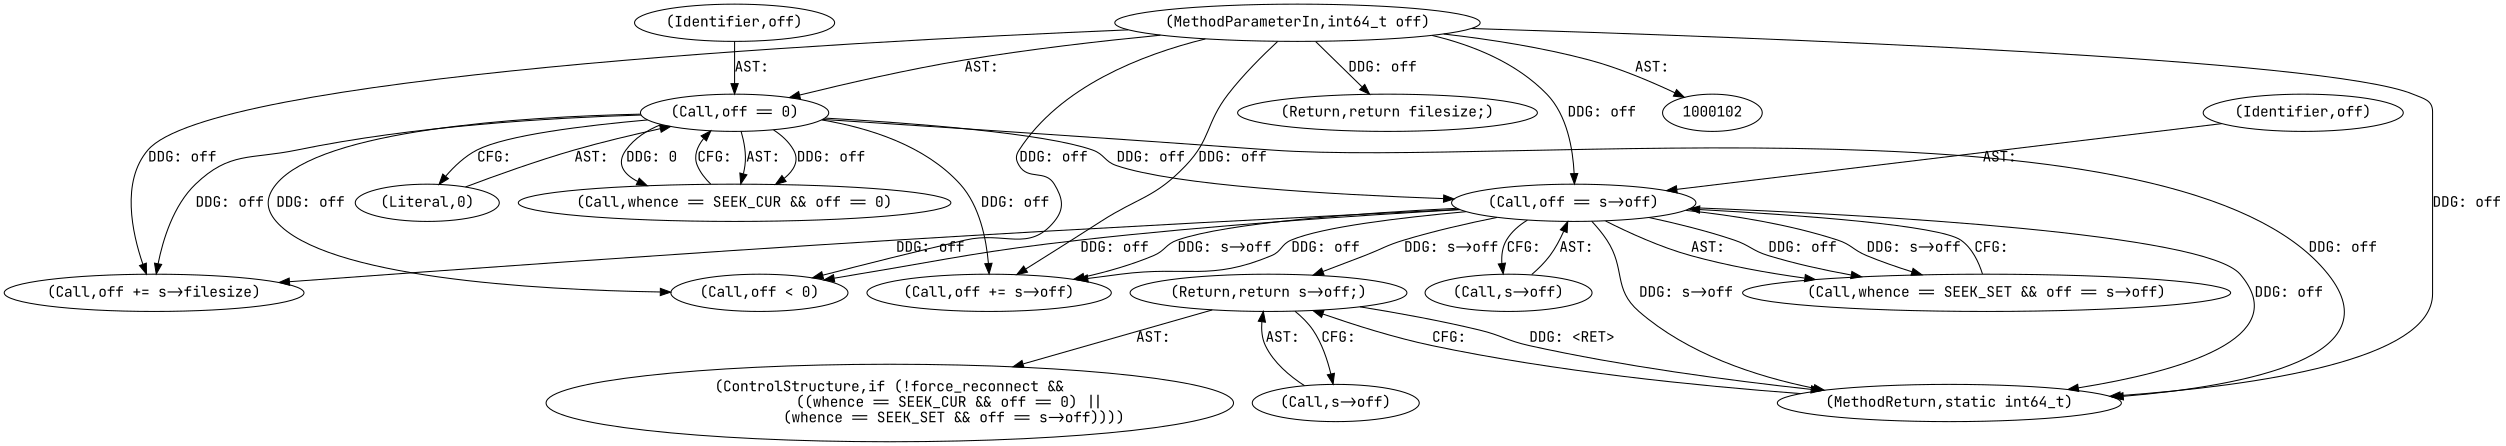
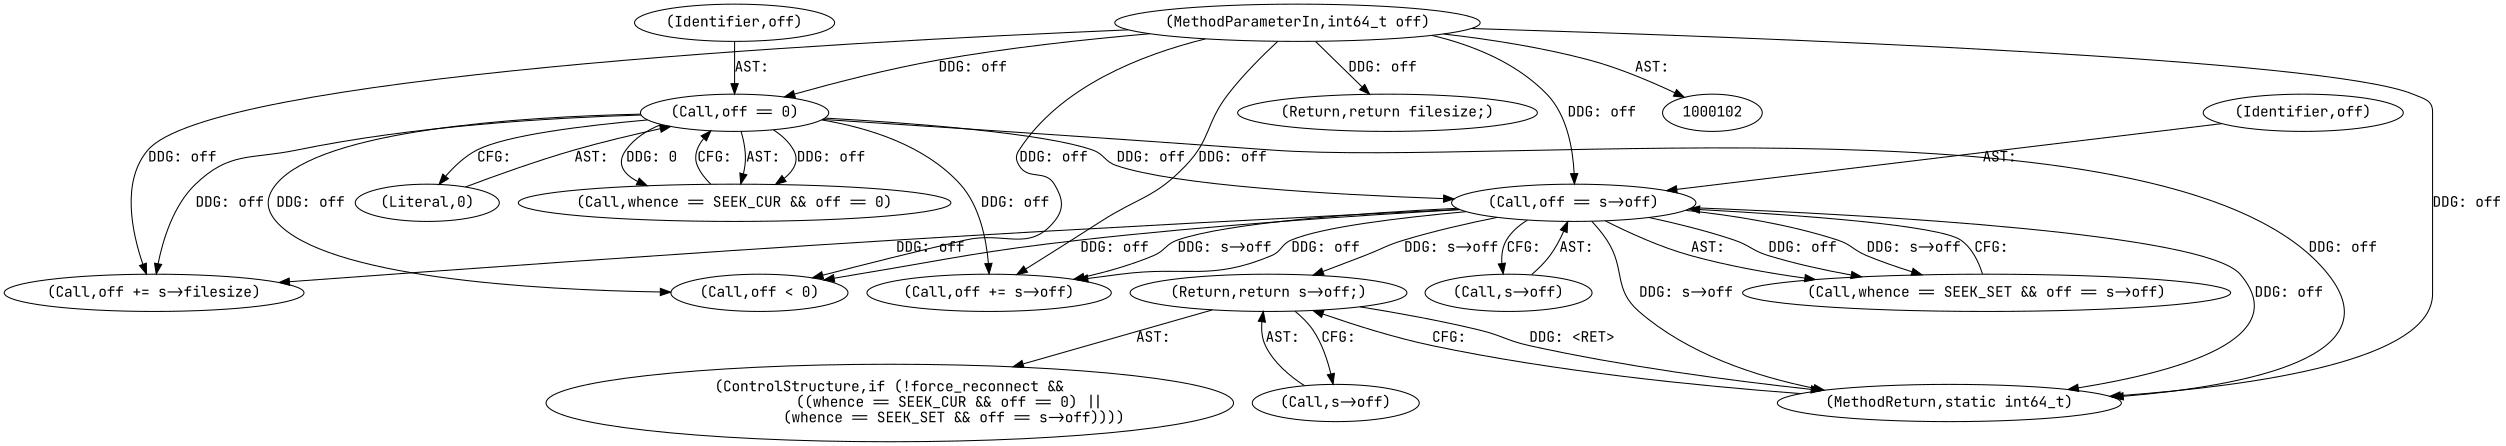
edge "(MethodParameterIn,int64_t off)" -> "(Call,off == 0)": label "AST: " -> "DDG: off"
